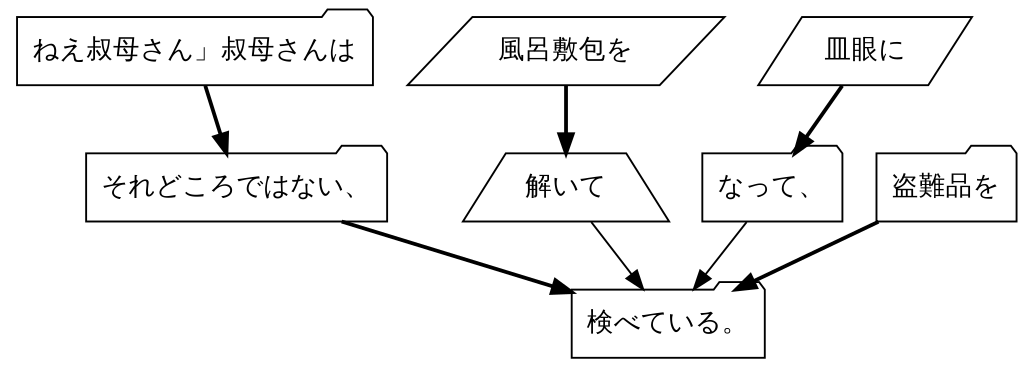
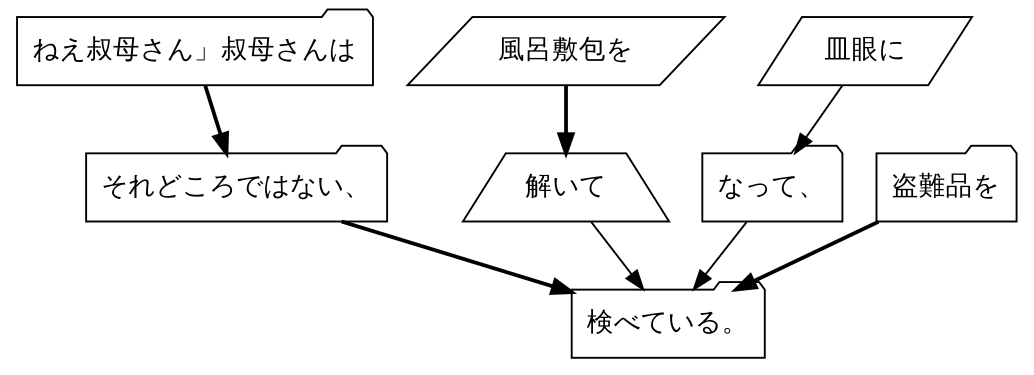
edge "皿眼に" -> "なって、": style bold -> solid
